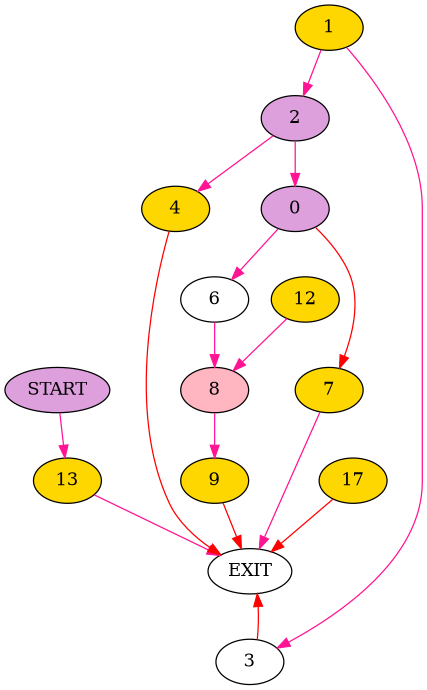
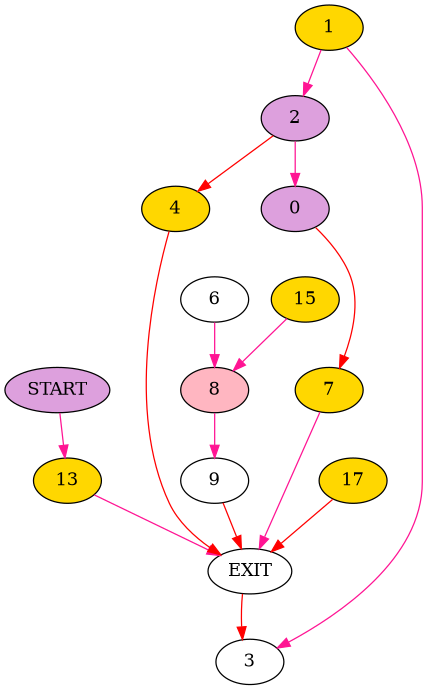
edge "2" -> "4": color deeppink -> red
edge "0" -> "6": removed
node "12": label "12" -> "15"
node "9": fillcolor gold -> white
edge "3" -> "EXIT": reversed
